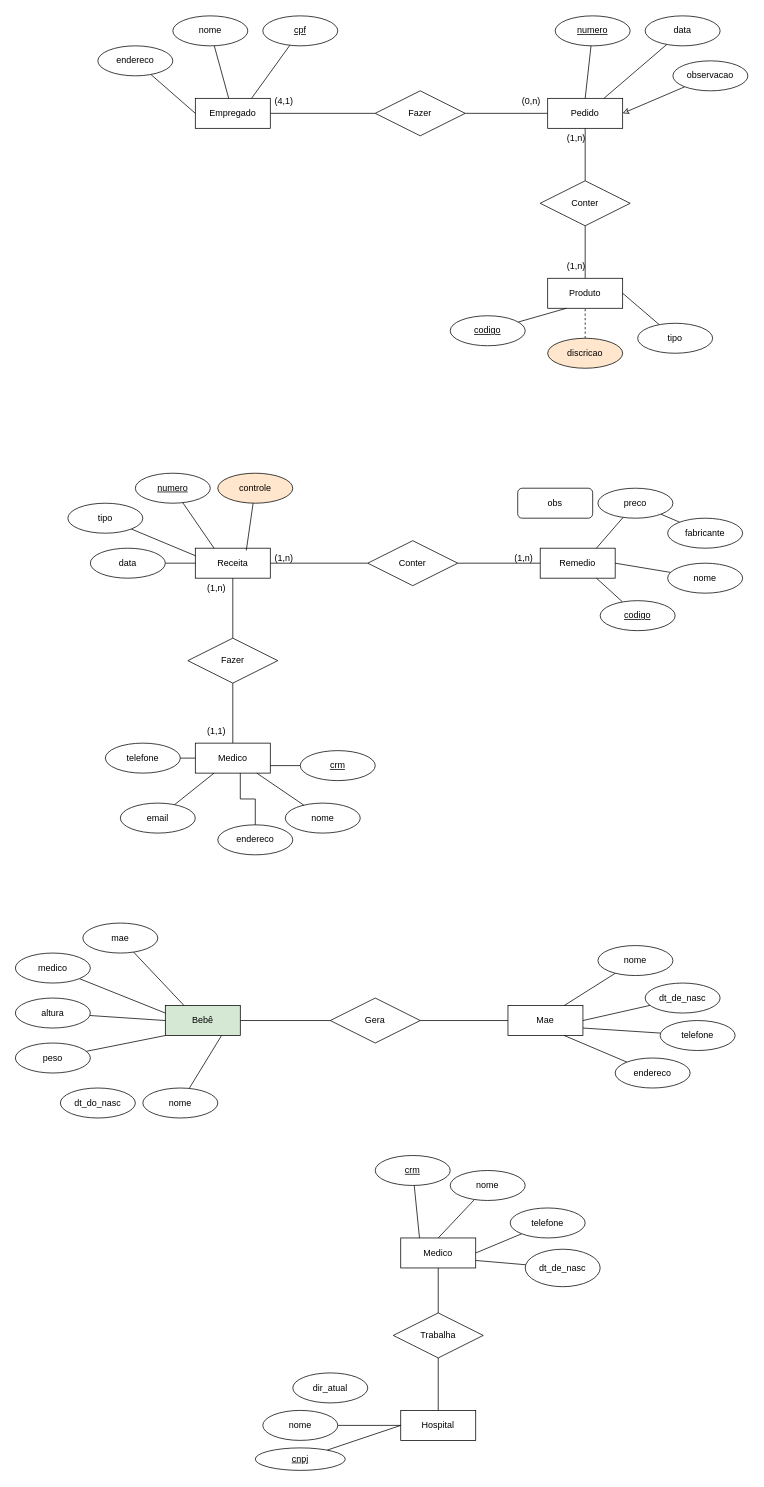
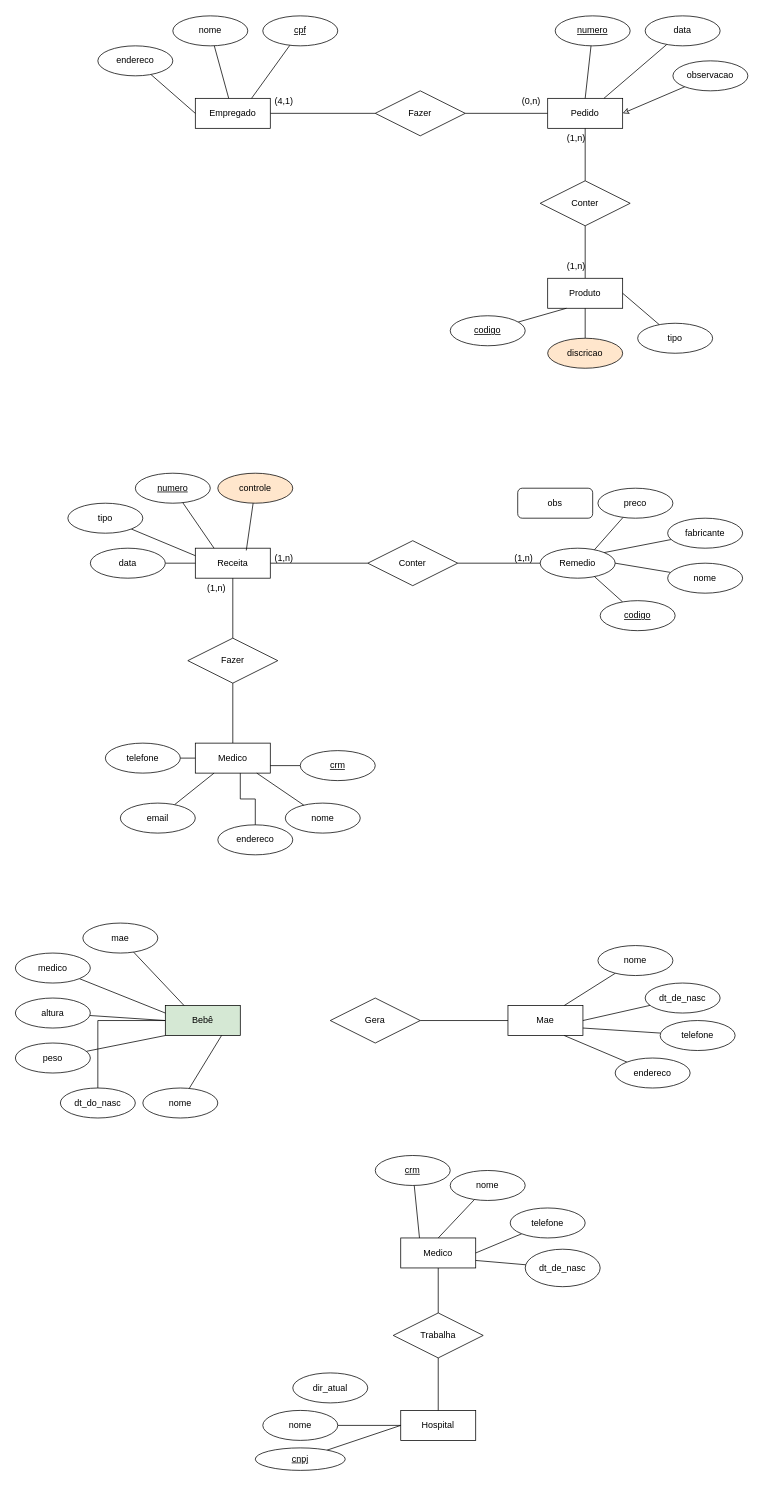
edge "Produto" -- "discricao": style dashed -> solid
edge "preco" -- "fabricante": now "Remedio" -- "fabricante"
node "Remedio": shape rectangle -> ellipse
node "(1,1)": removed
edge "Bebê" -- "Gera": now "Bebê" -- "dt_do_nasc"
